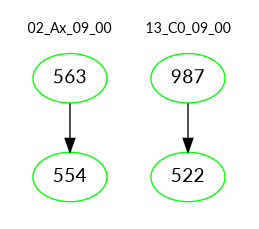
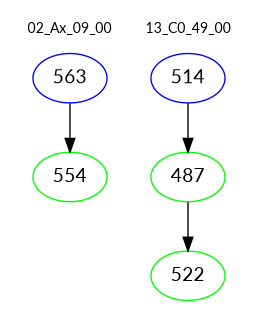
cluster "13_C0_09_00": label "13_C0_09_00" -> "13_C0_49_00"
node "563": color green -> blue
node "514": added
node "987": label "987" -> "487"
